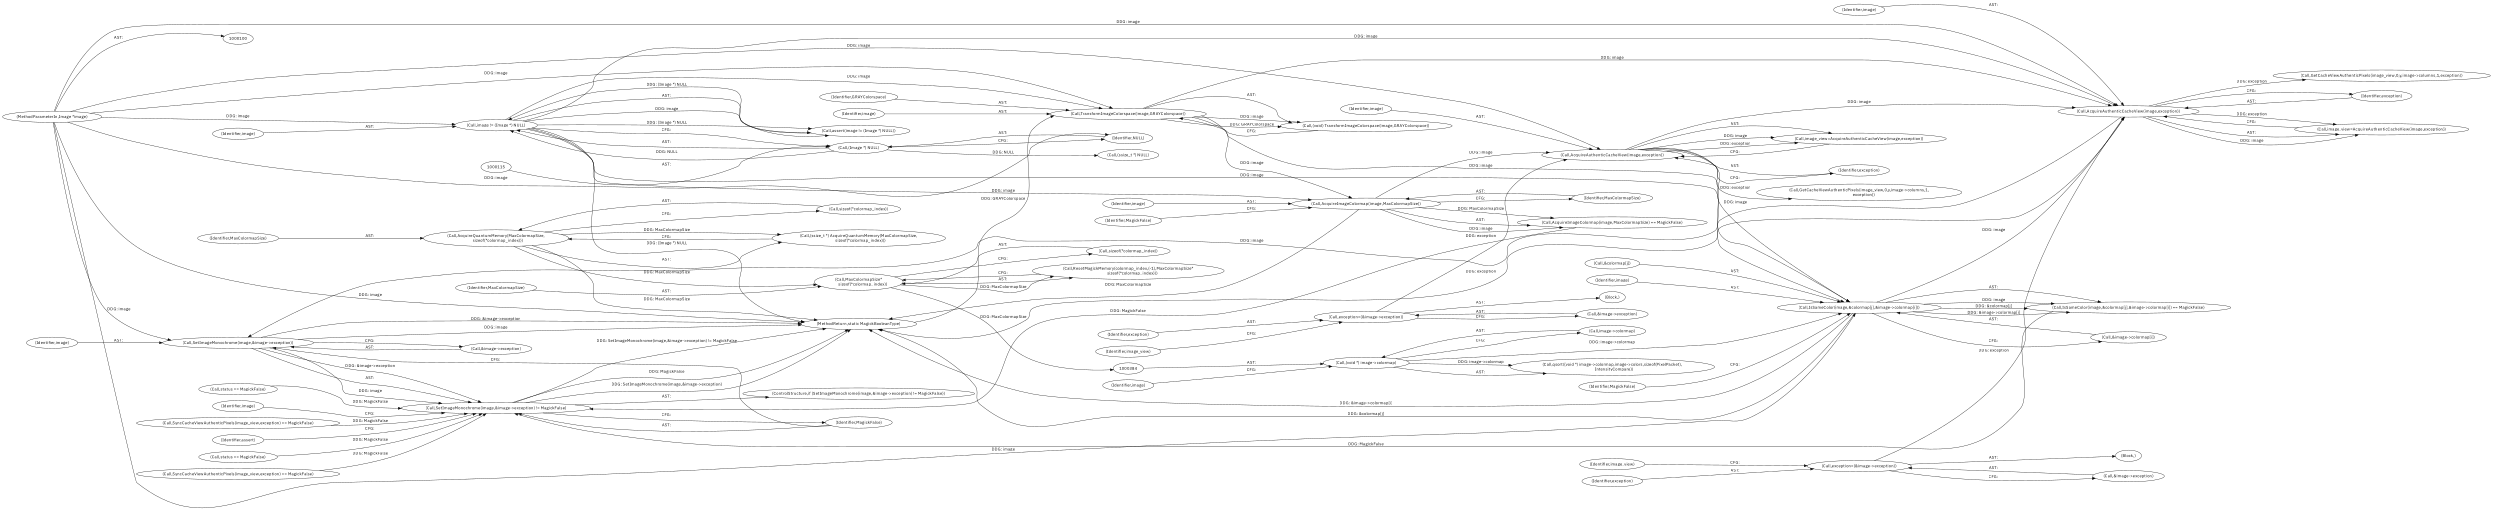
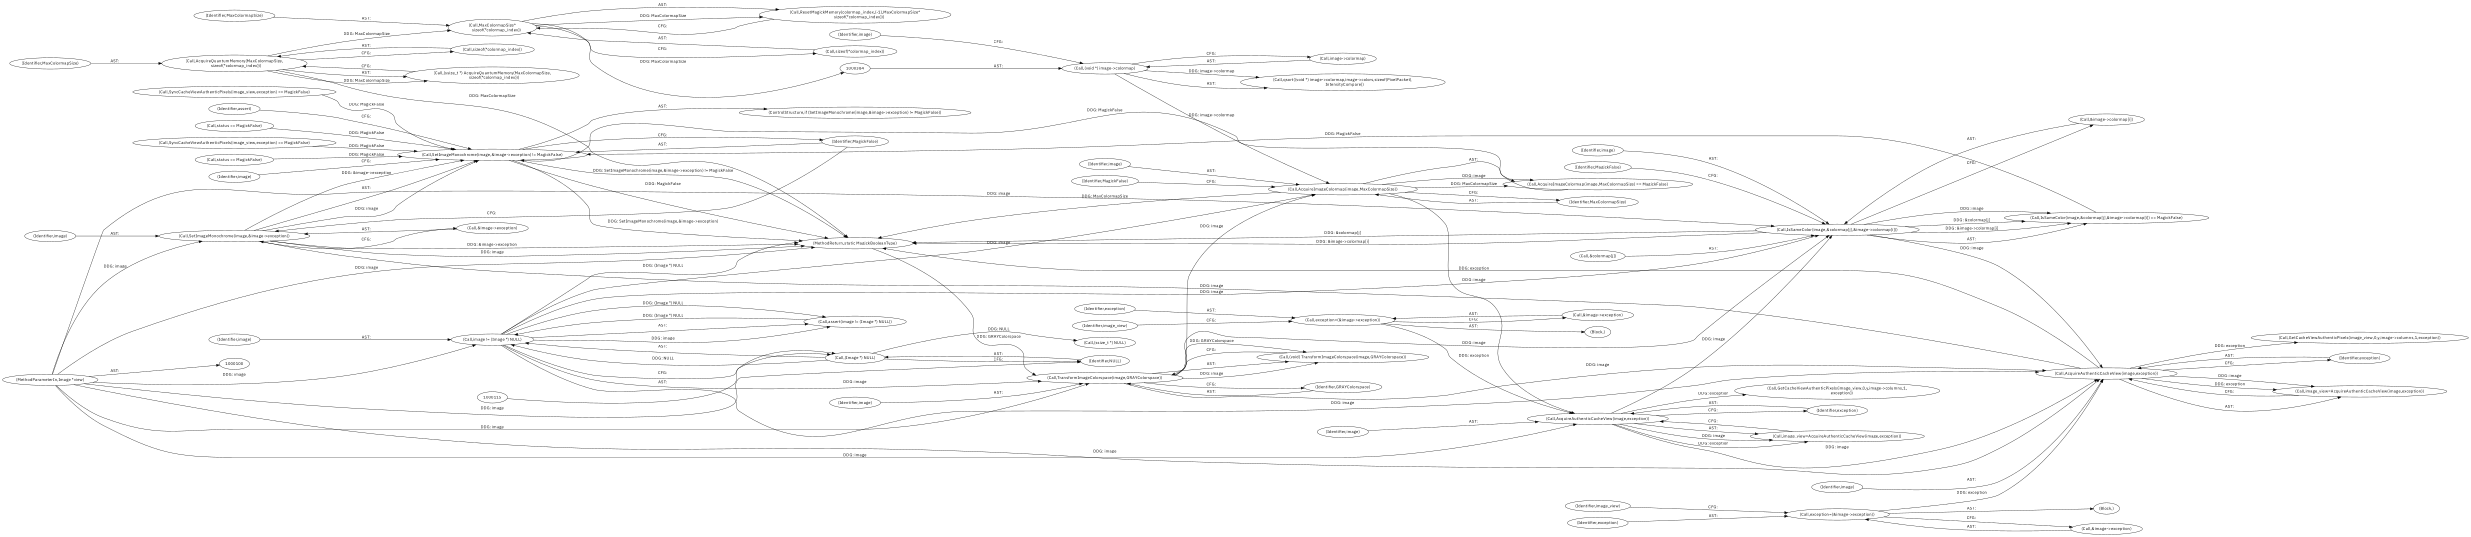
node "(MethodParameterIn,Image *image)": label "(MethodParameterIn,Image *image)" -> "(MethodParameterIn,Image *view)"
edge "(Call,(void *) image->colormap)" -> "(Call,IsSameColor(image,&colormap[j],&image->colormap[i]))": now "(Call,(void *) image->colormap)" -> "(Call,AcquireImageColormap(image,MaxColormapSize))"
edge "(Call,TransformImageColorspace(image,GRAYColorspace))" -> "(Identifier,GRAYColorspace)": added, label "CFG:"
